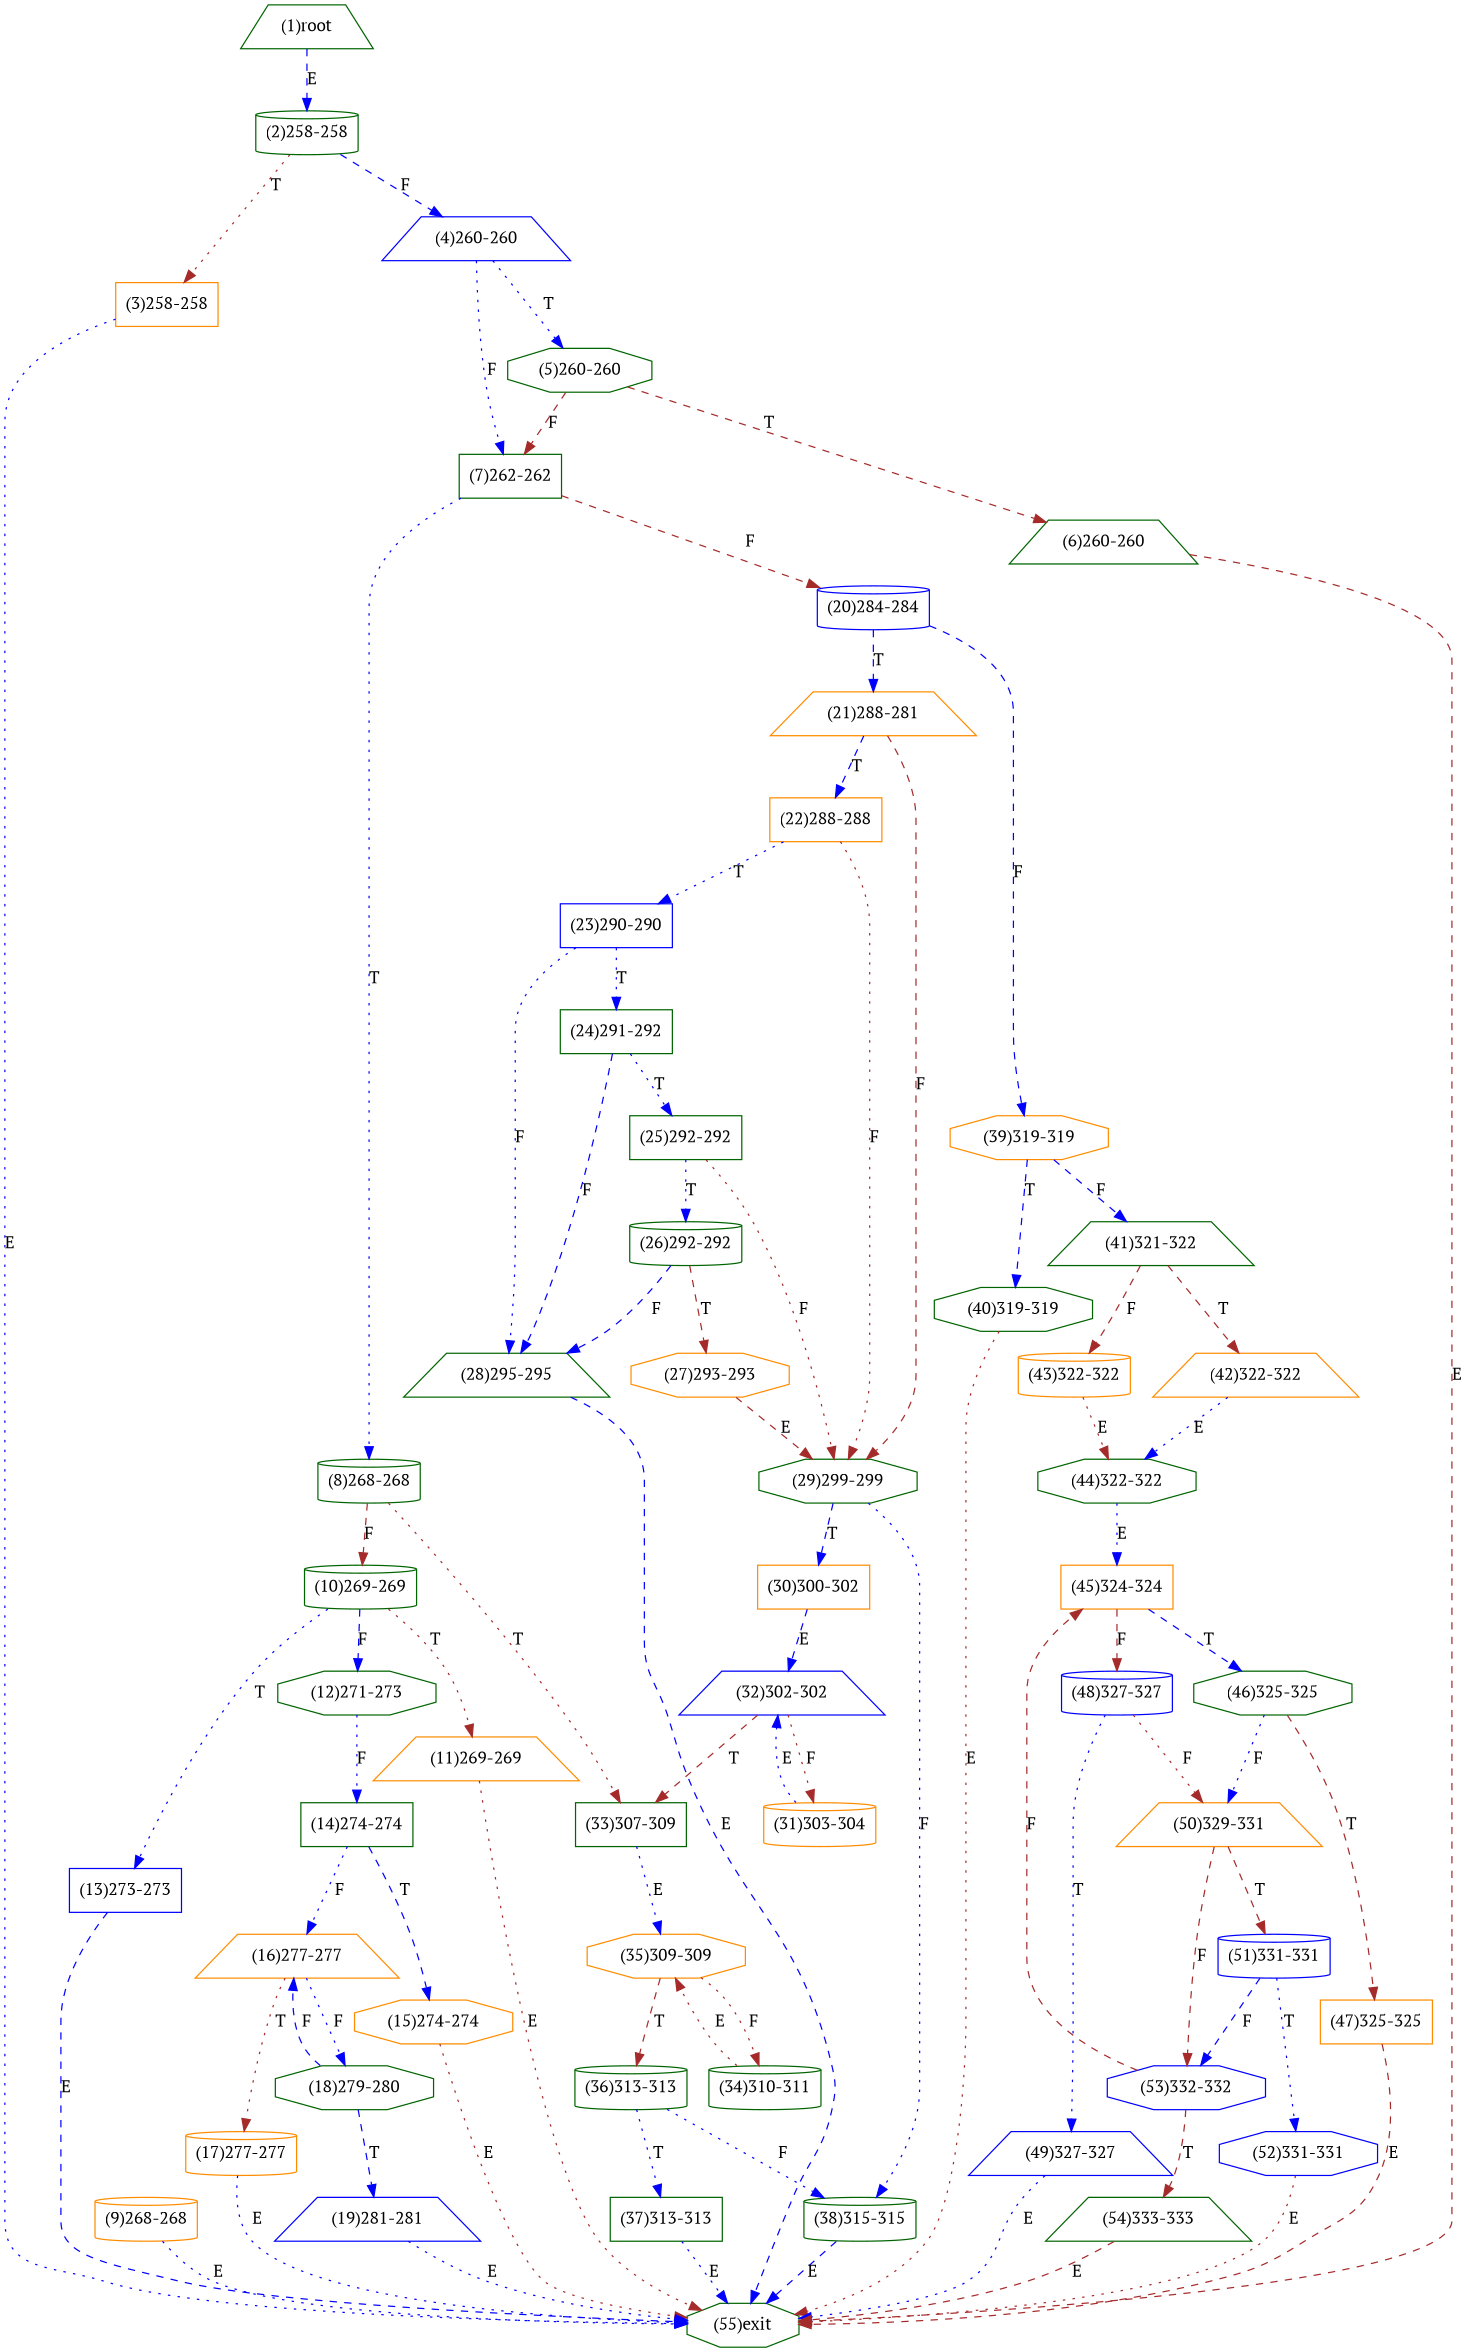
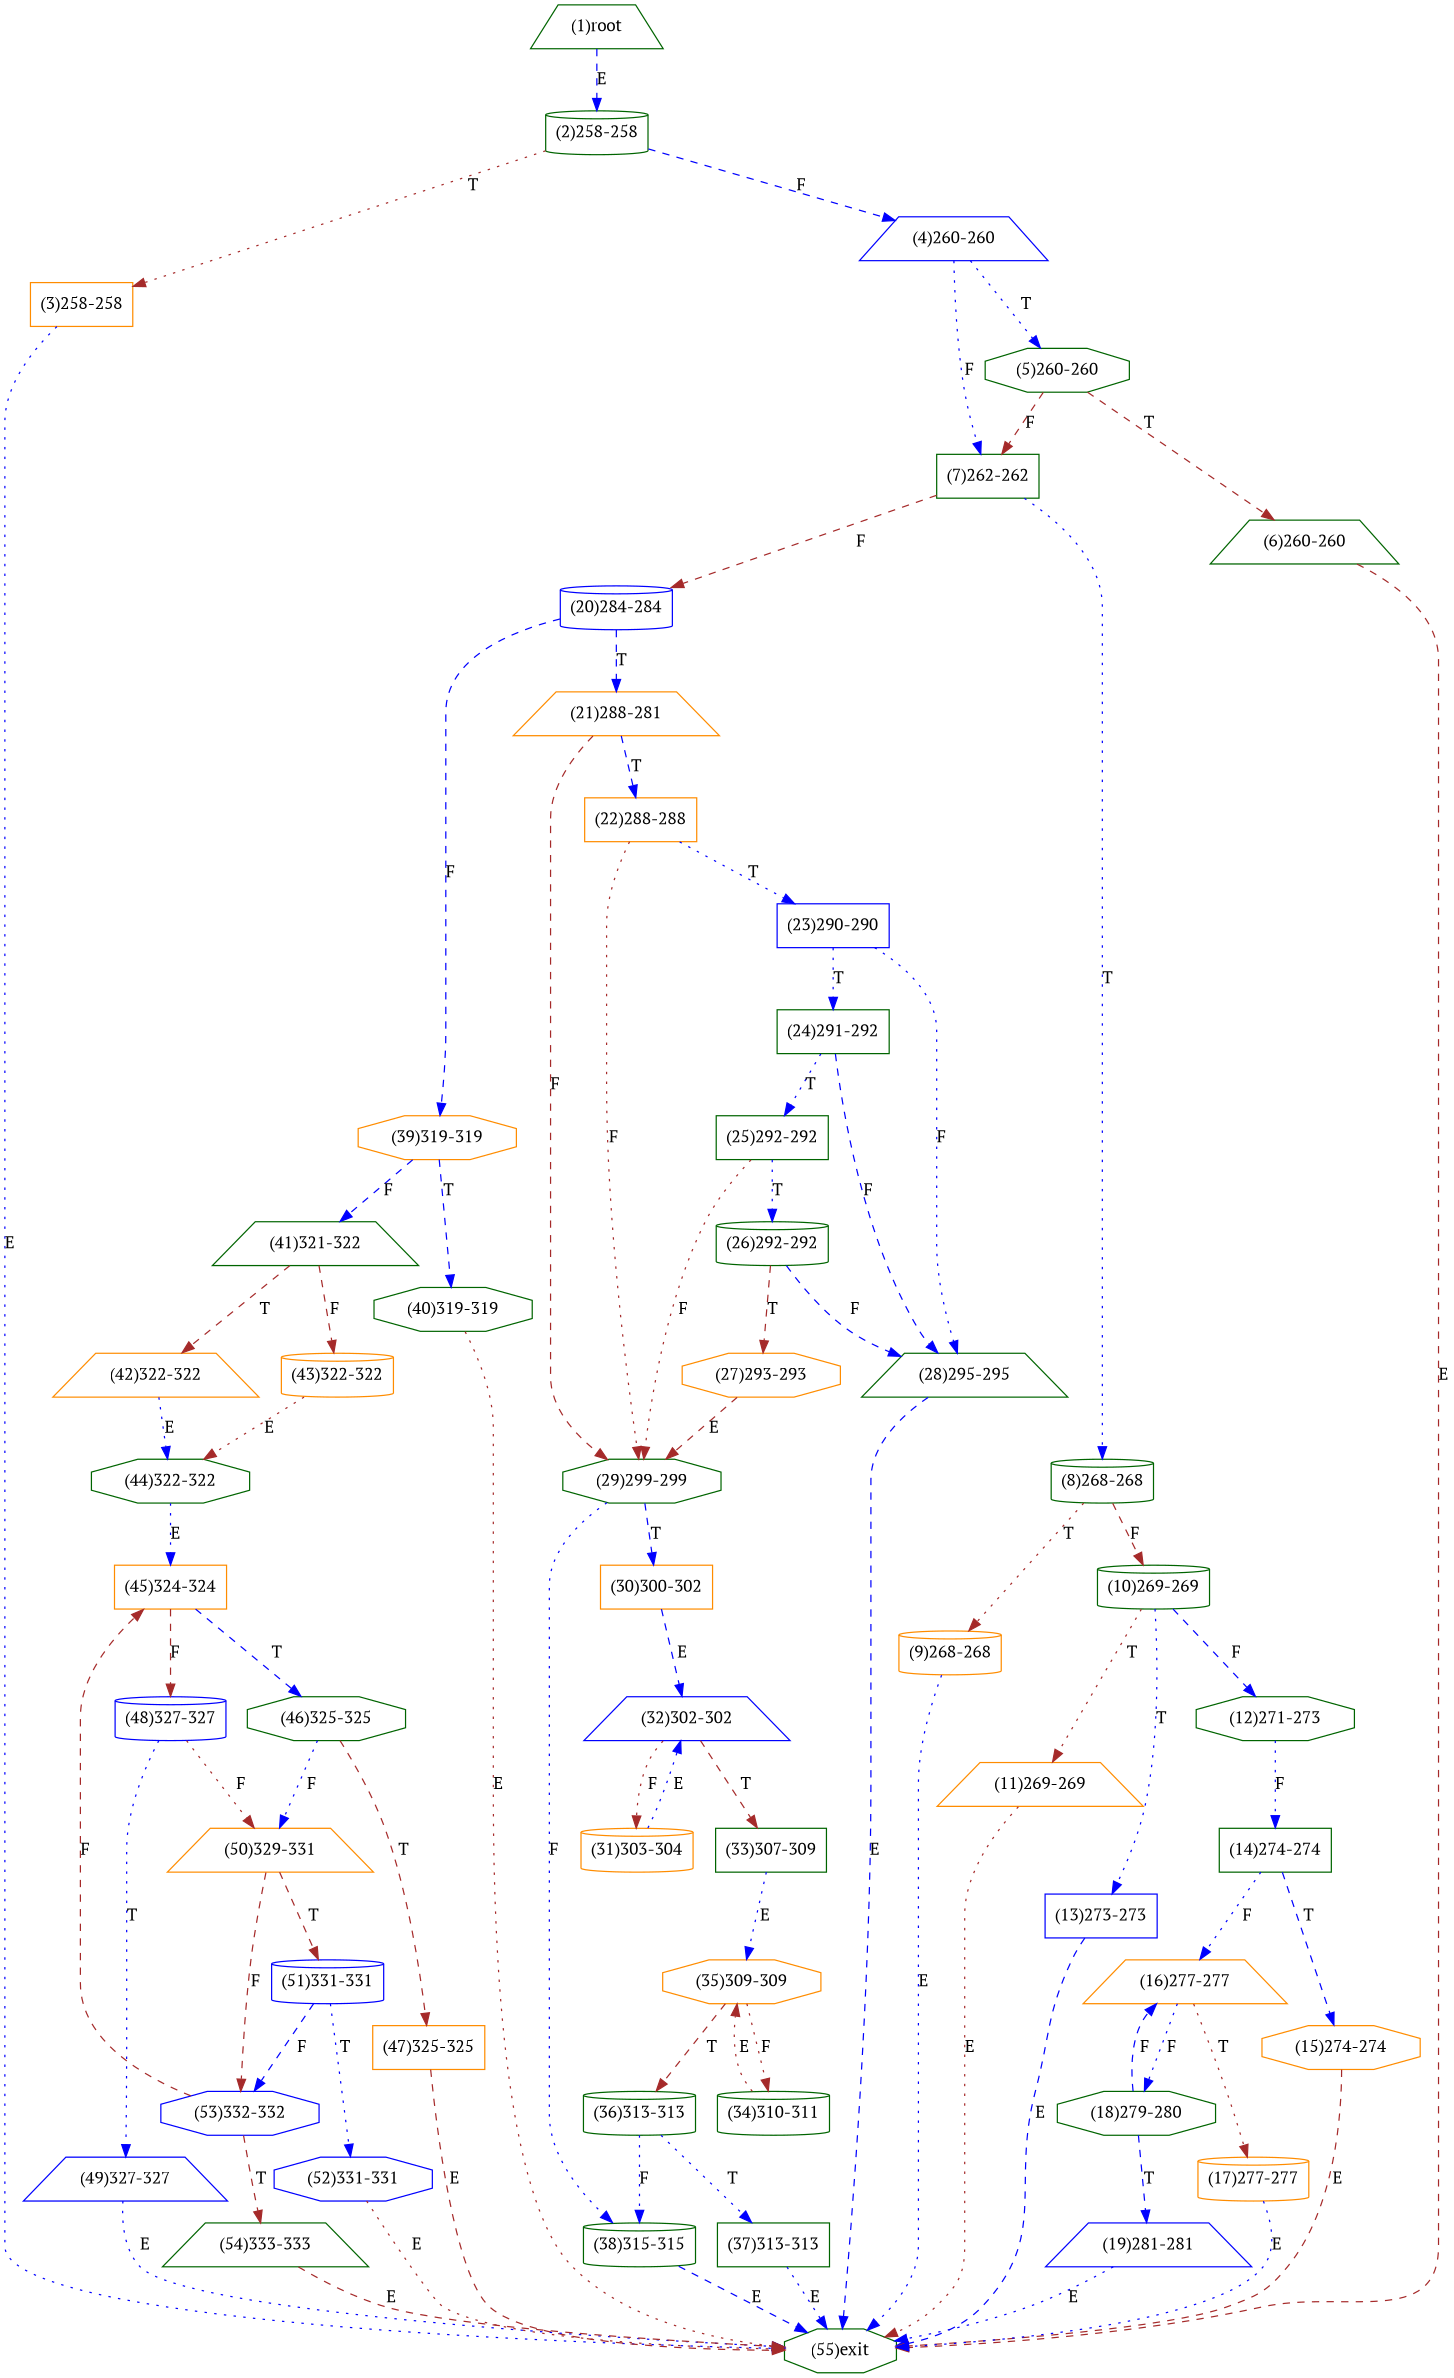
edge "(8)268-268" -> "(33)307-309": now "(8)268-268" -> "(9)268-268"
edge "(15)274-274" -> "(55)exit": style dotted -> dashed
